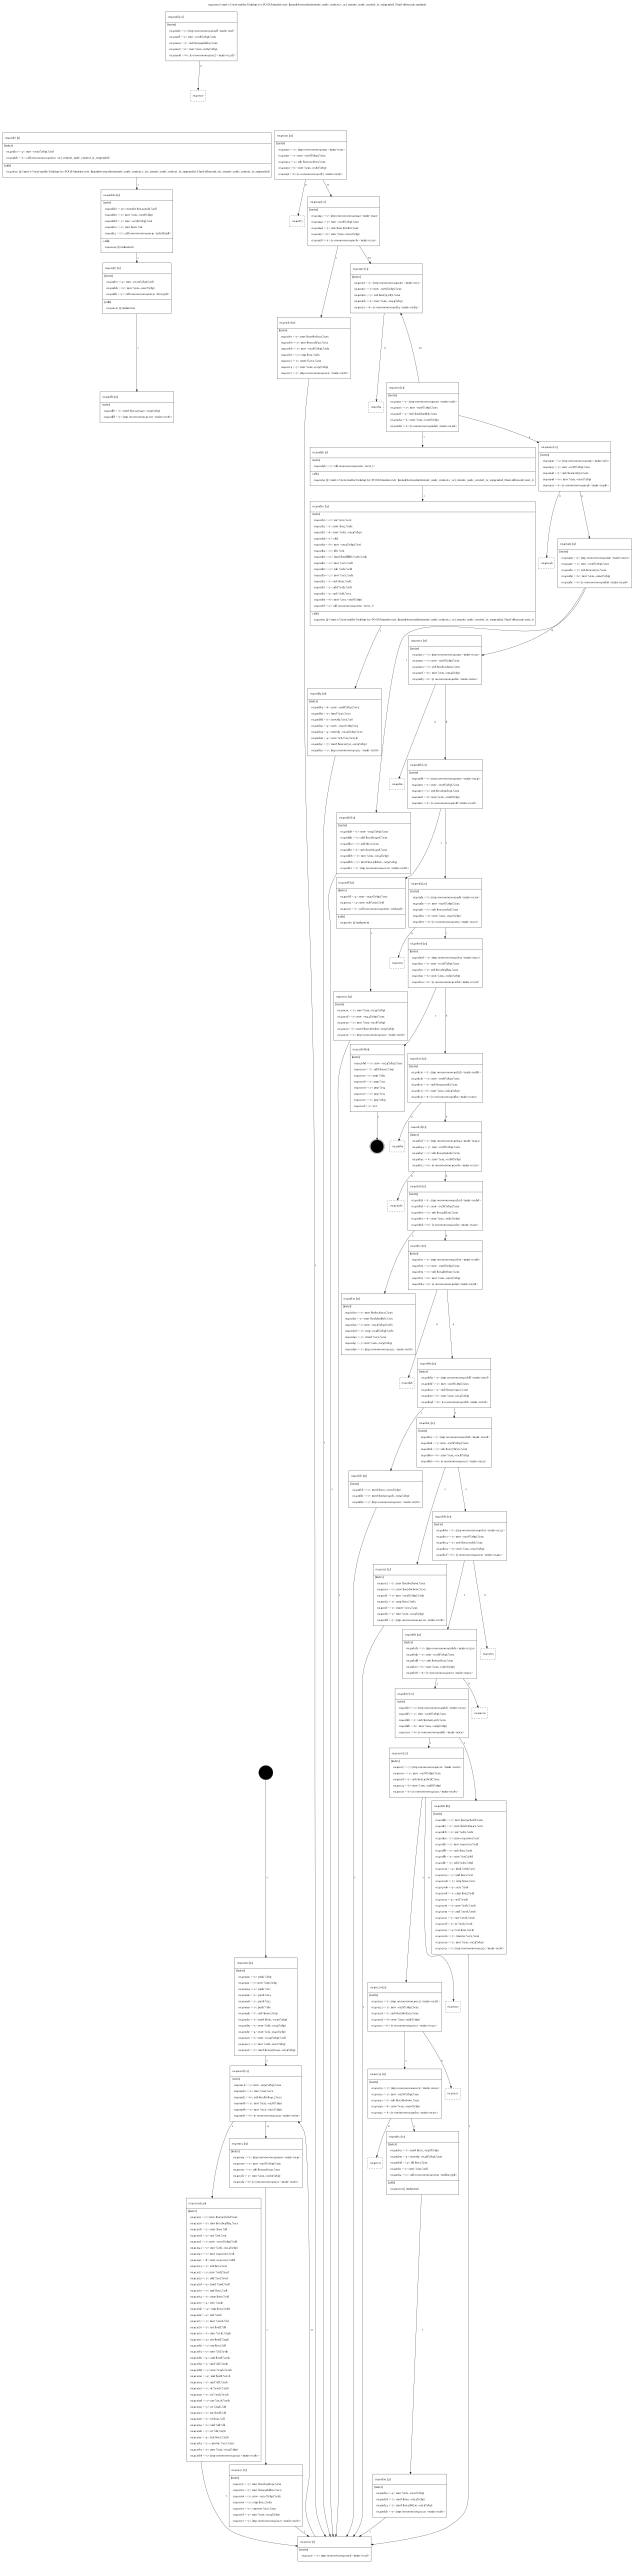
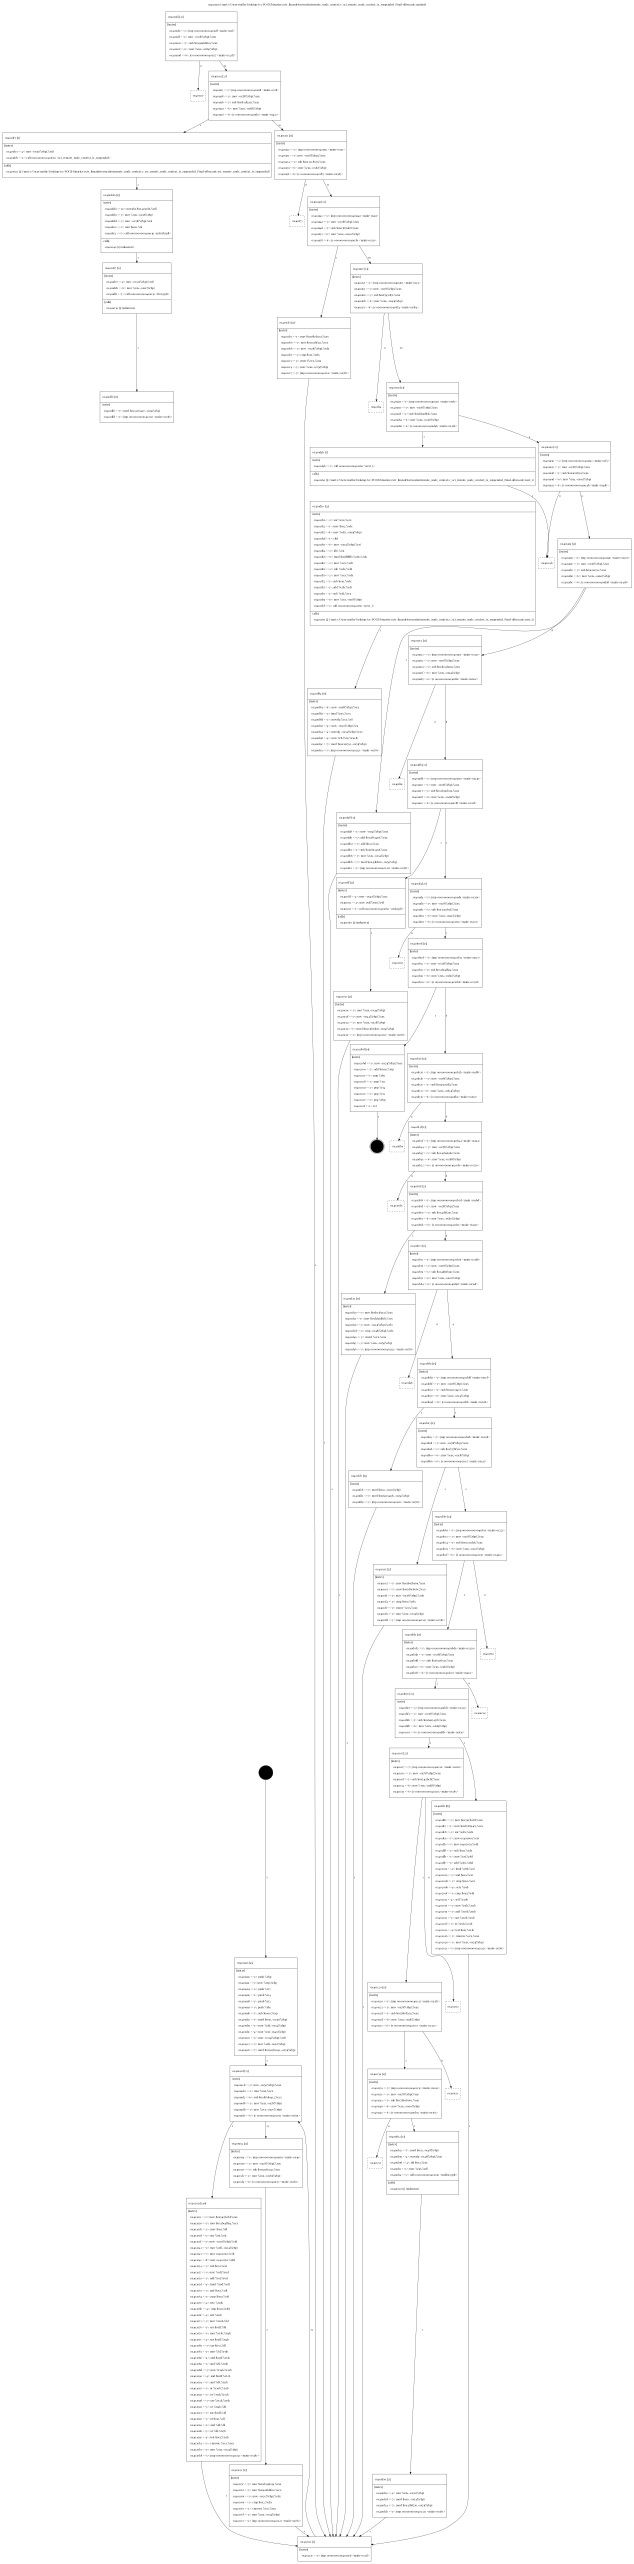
node "0x401a13 [25]": added
edge "0x401a77 [25]" -> "0x401a5e [25]": reversed
edge "0x401d4b [5]" -> "0x401d50 [52]": now "0x401d4b [5]" -> "0x401e4b"
edge "0x401d30 [27]" -> "0x40212c [5]": added, label "2"
